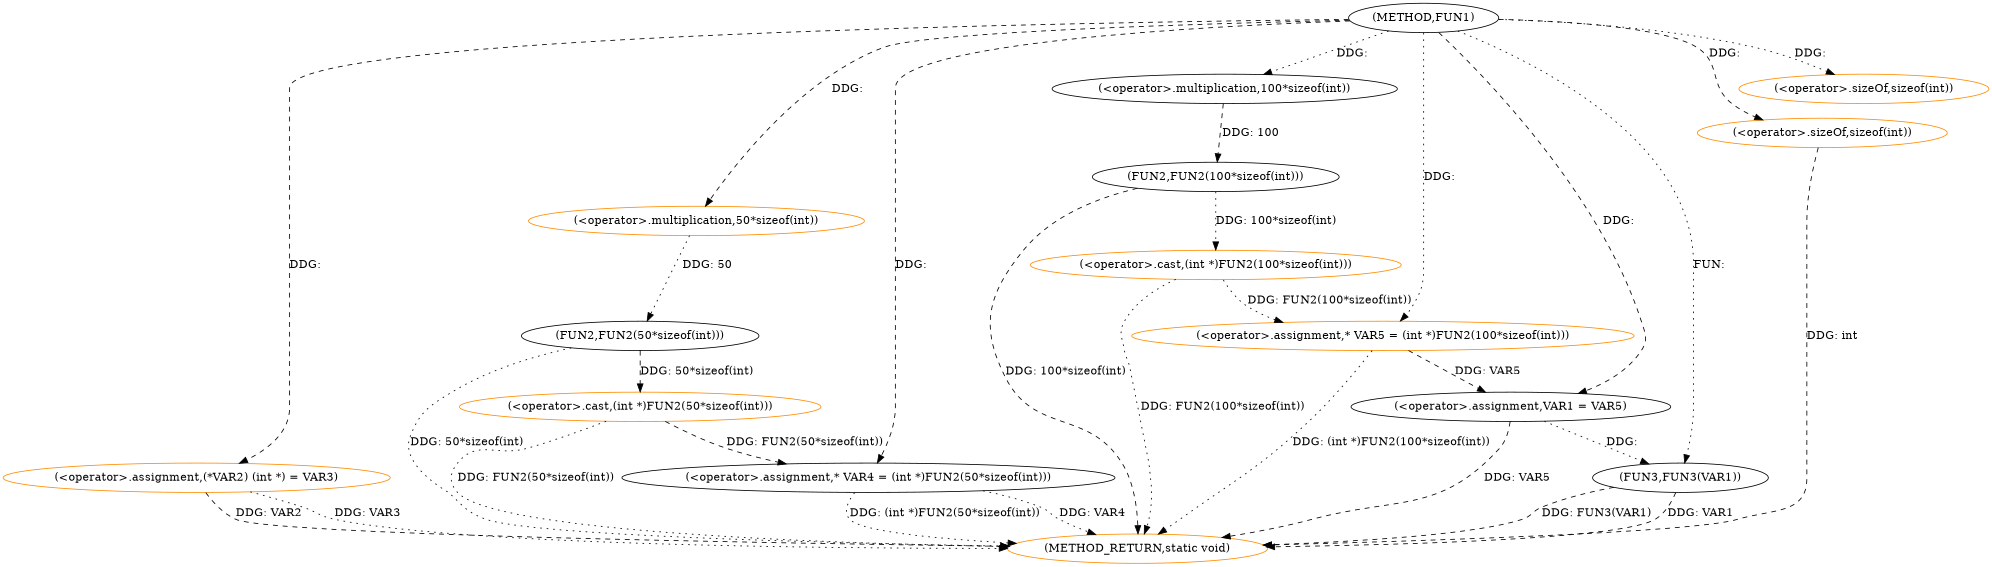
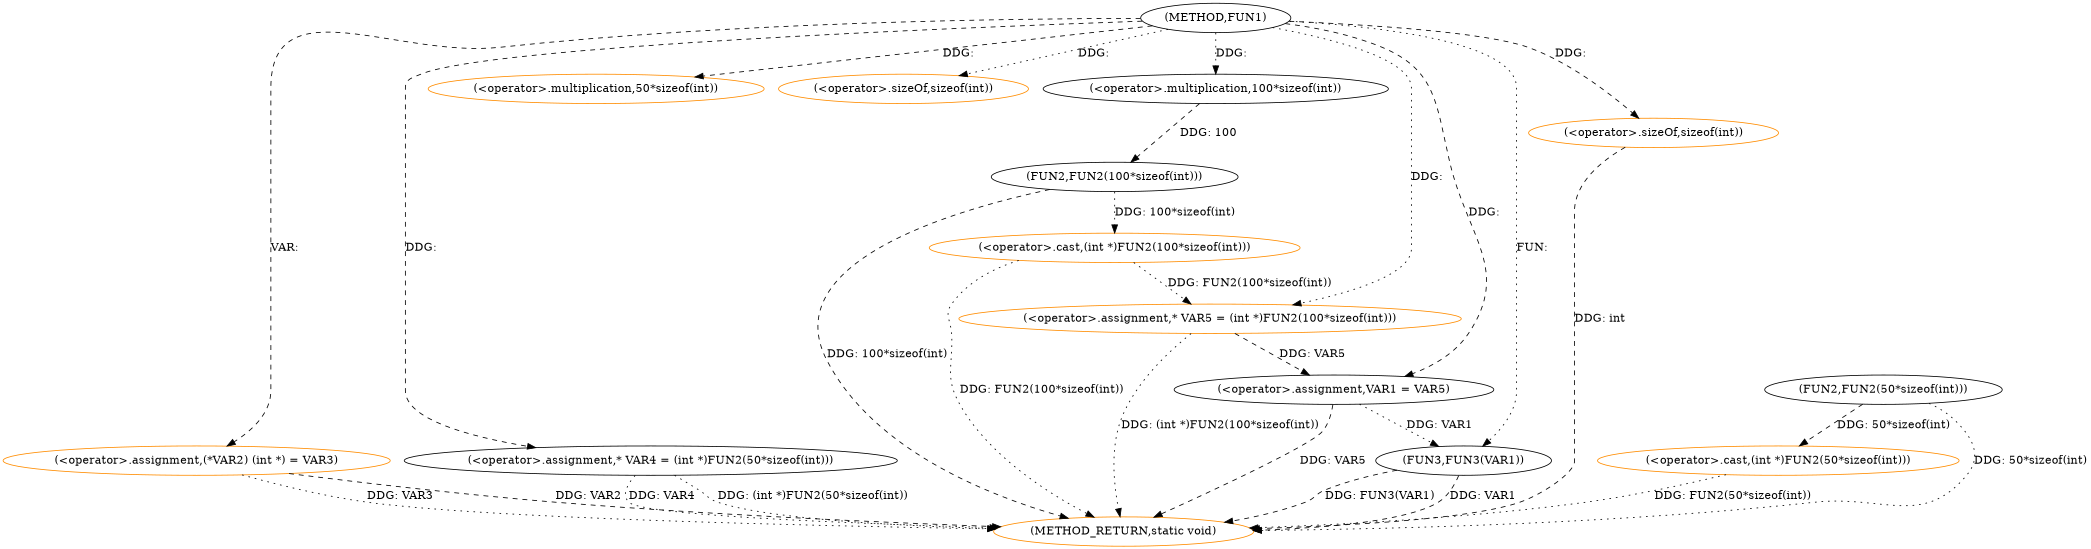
edge "(METHOD,FUN1)" -> "(<operator>.assignment,(*VAR2) (int *) = VAR3)": label "DDG: " -> "VAR: "
edge "(<operator>.multiplication,50*sizeof(int))" -> "(FUN2,FUN2(50*sizeof(int)))": removed, label "DDG: 50"
edge "(<operator>.assignment,VAR1 = VAR5)" -> "(FUN3,FUN3(VAR1))": label "DDG: " -> "DDG: VAR1"
edge "(<operator>.cast,(int *)FUN2(50*sizeof(int)))" -> "(<operator>.assignment,* VAR4 = (int *)FUN2(50*sizeof(int)))": removed, label "DDG: FUN2(50*sizeof(int))"
